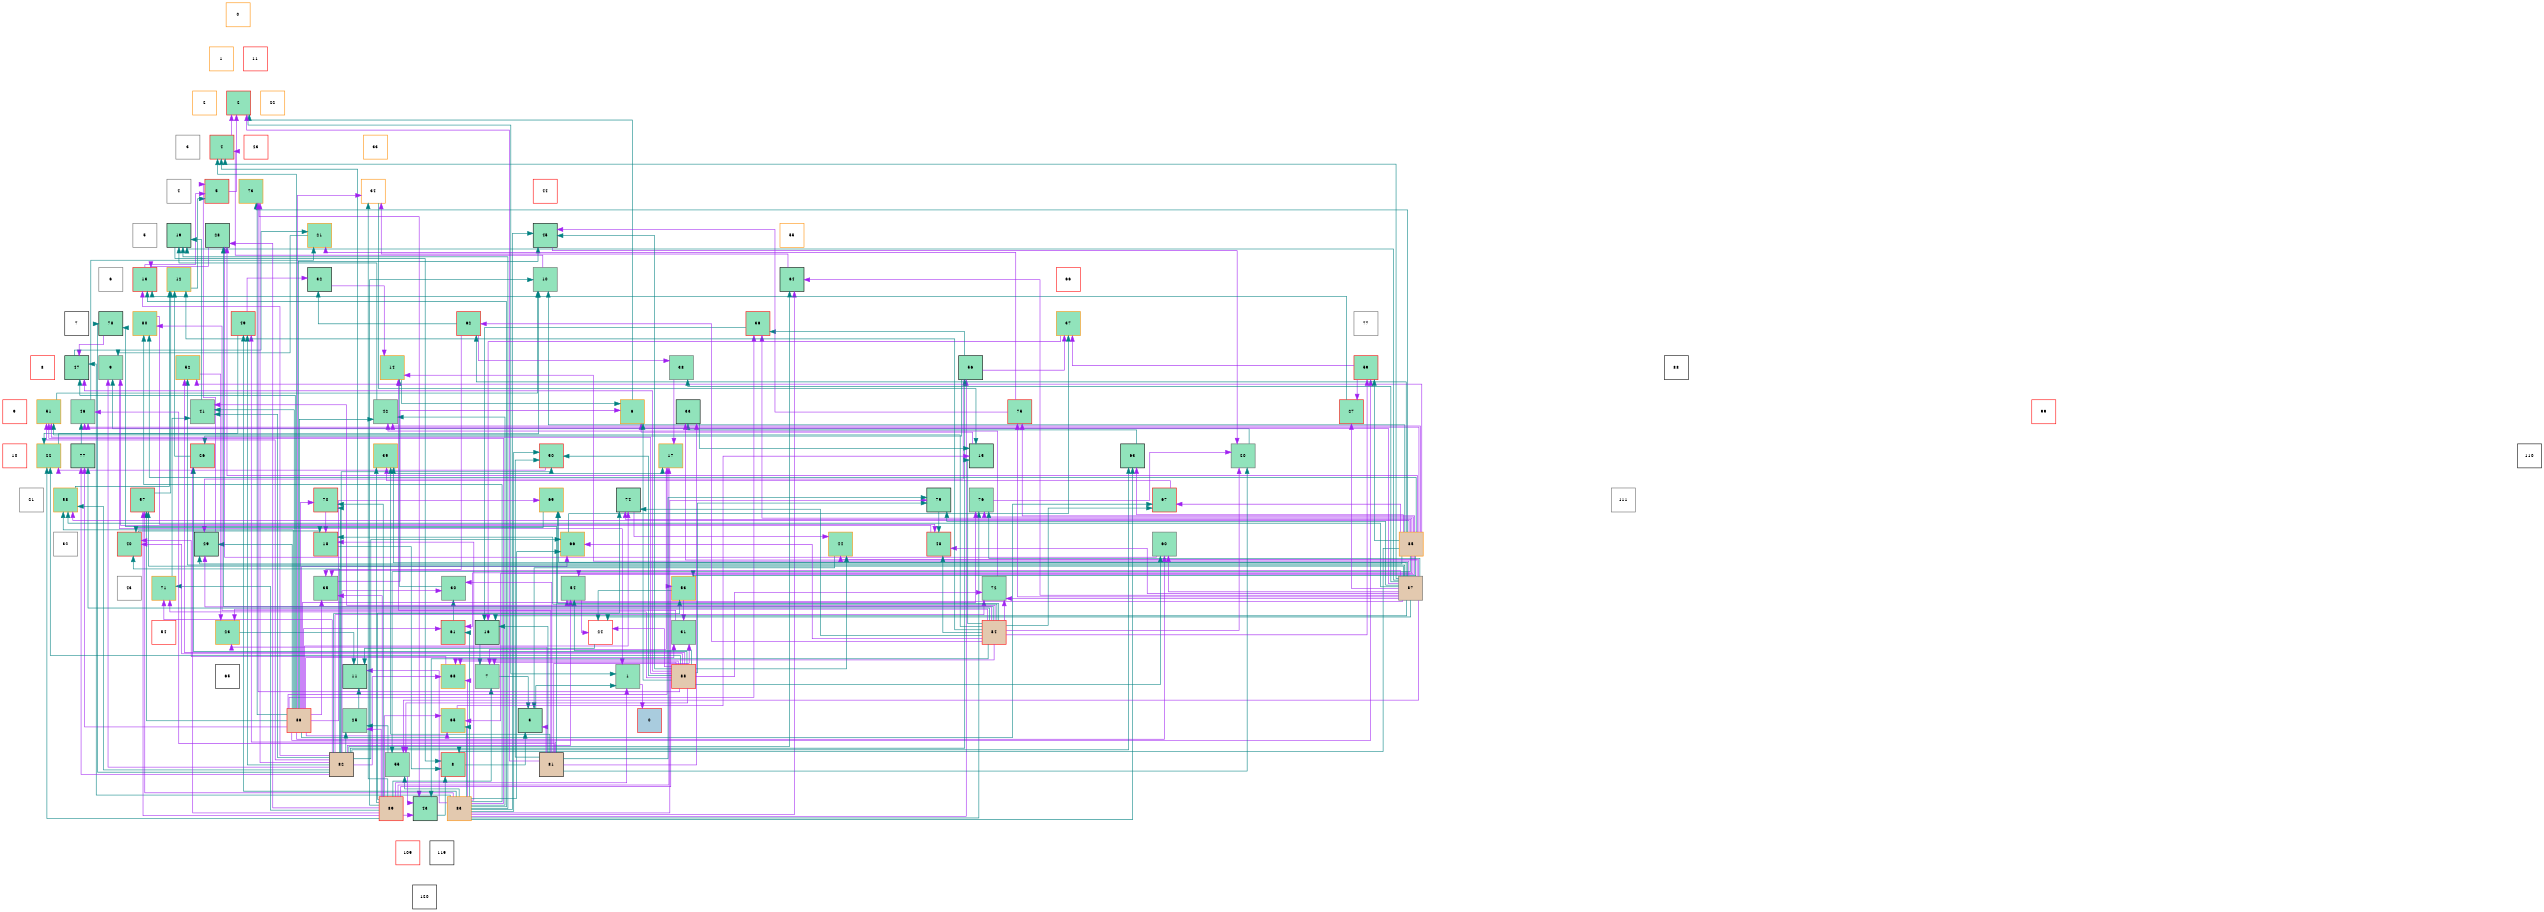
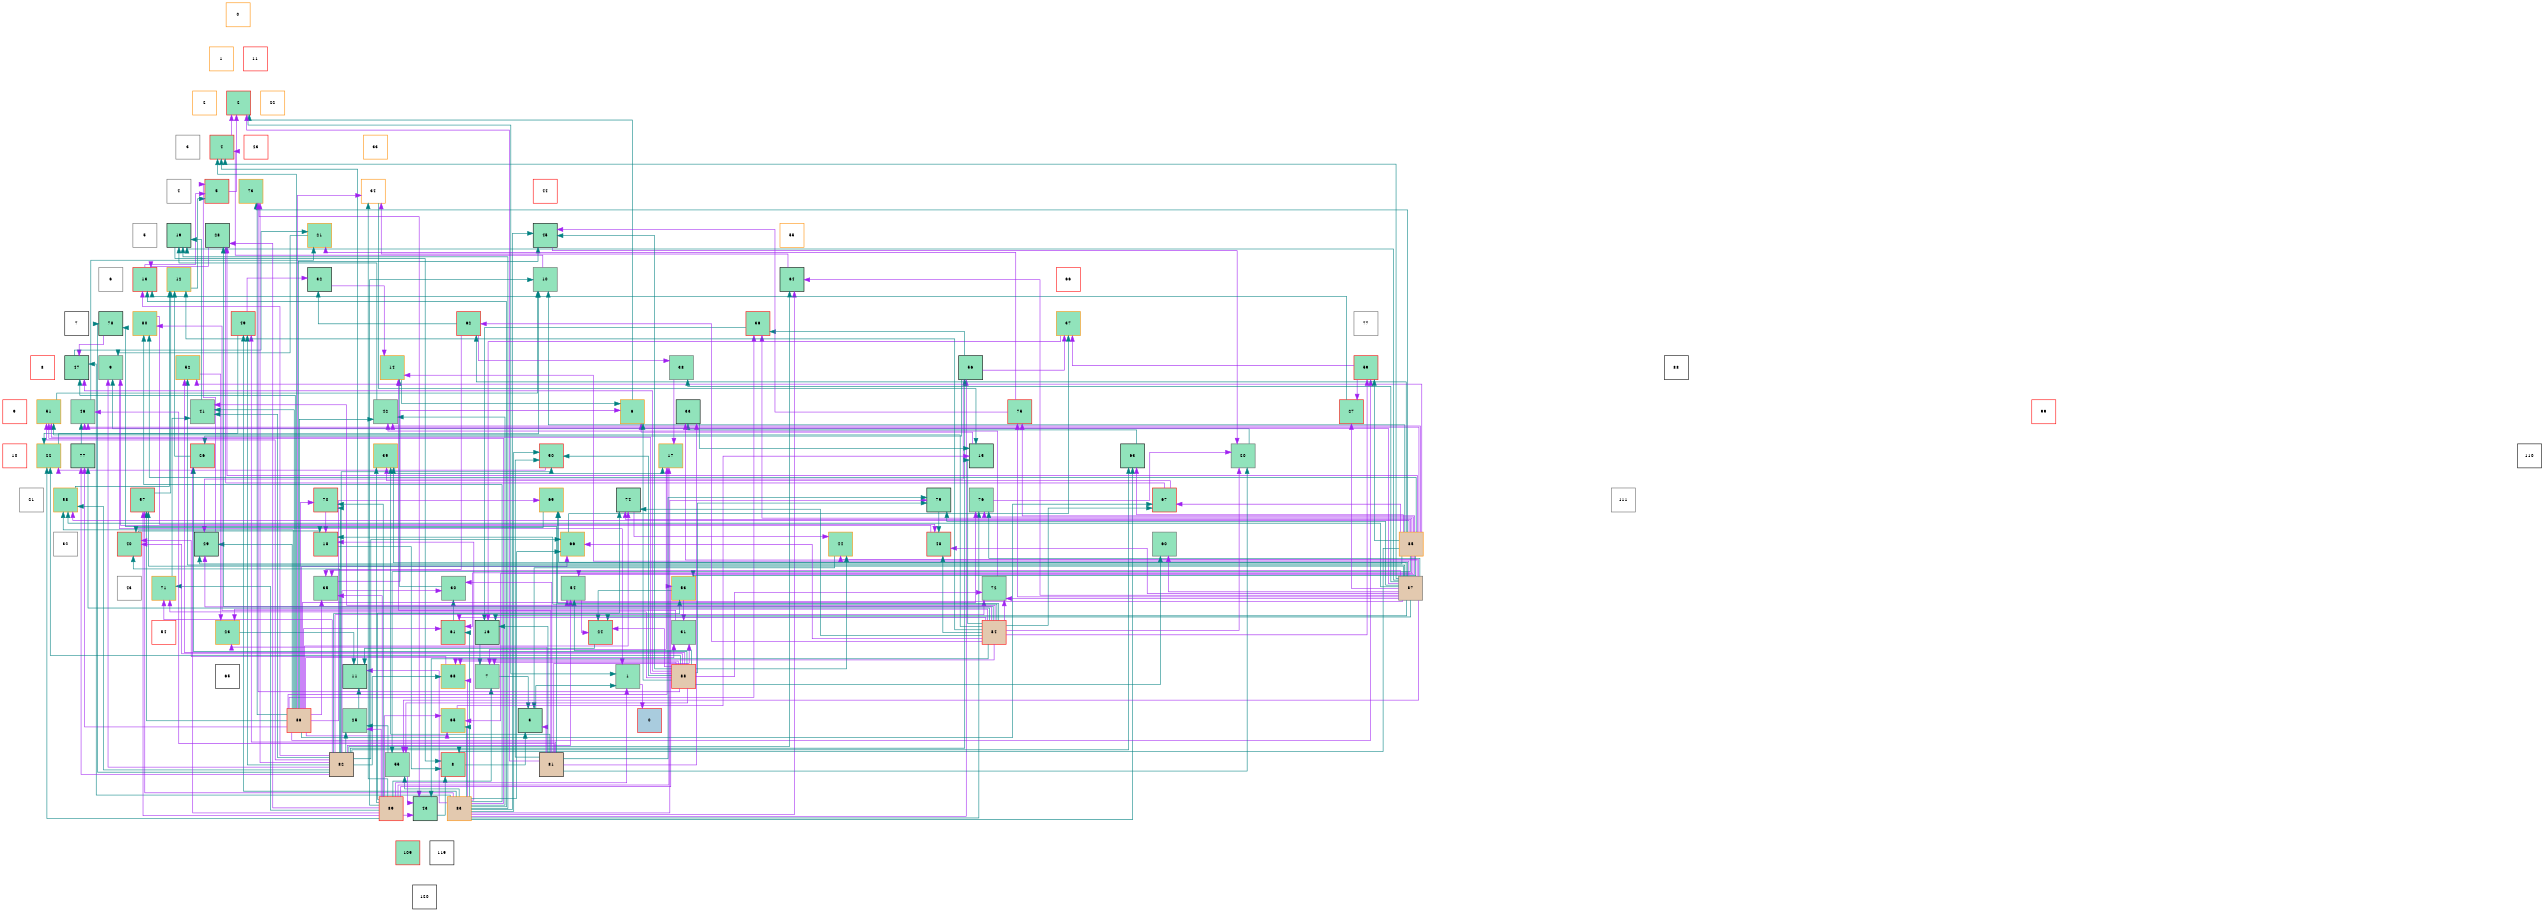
edge "60" -> "28": now "67" -> "28"
edge "84" -> "61": added
node "24": fillcolor #ffffff -> #91e3bb
edge "82" -> "68": color purple -> teal
edge "86" -> "60": removed
node "109": fillcolor #ffffff -> #91e3bb
